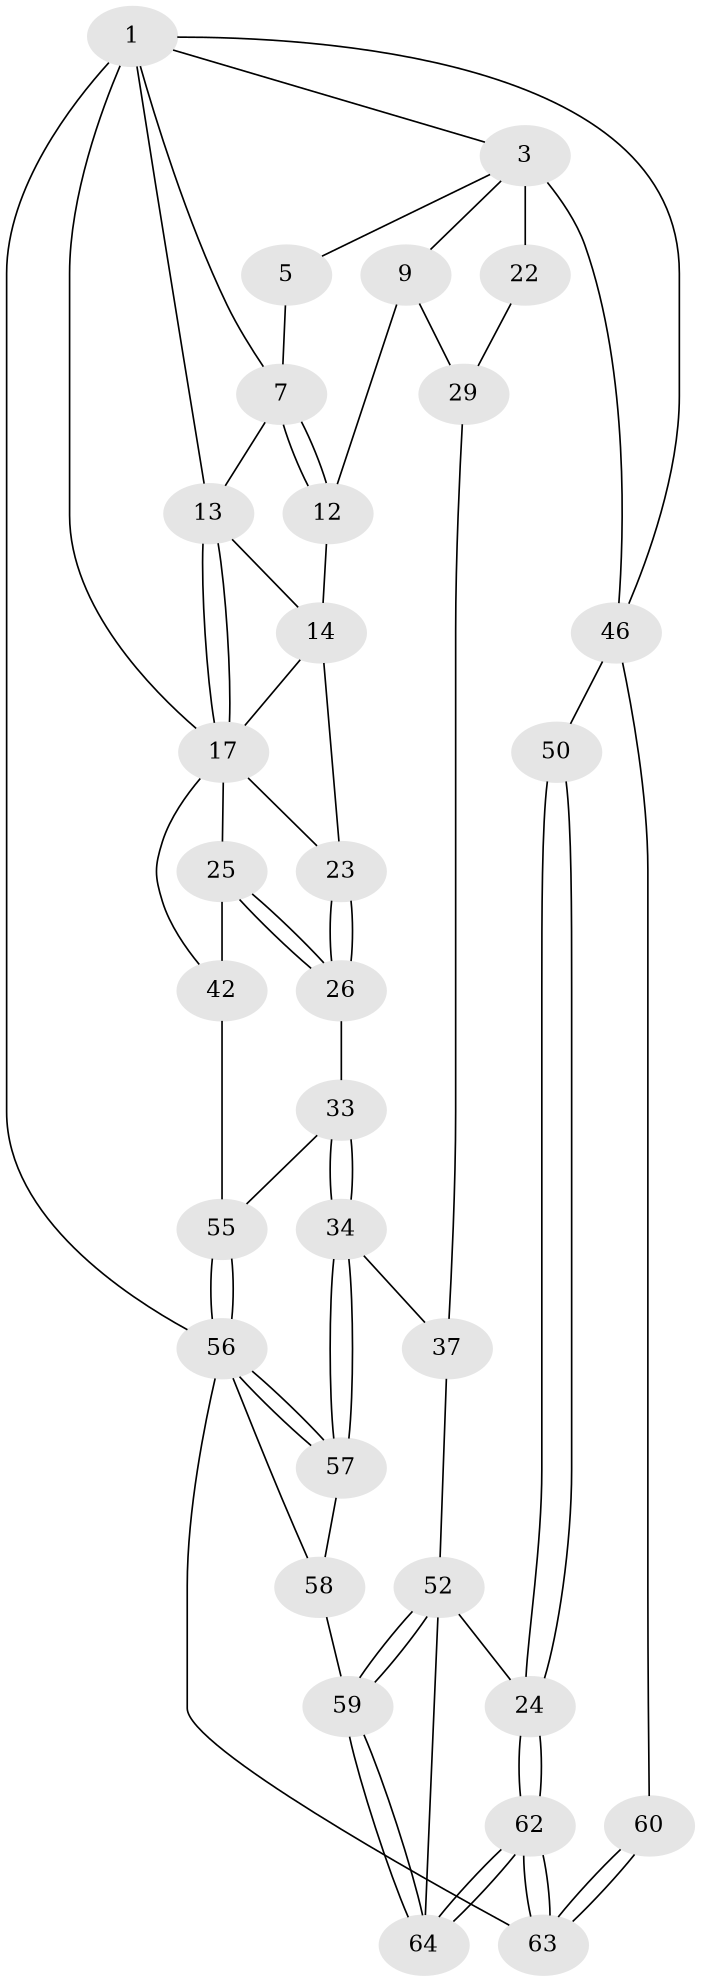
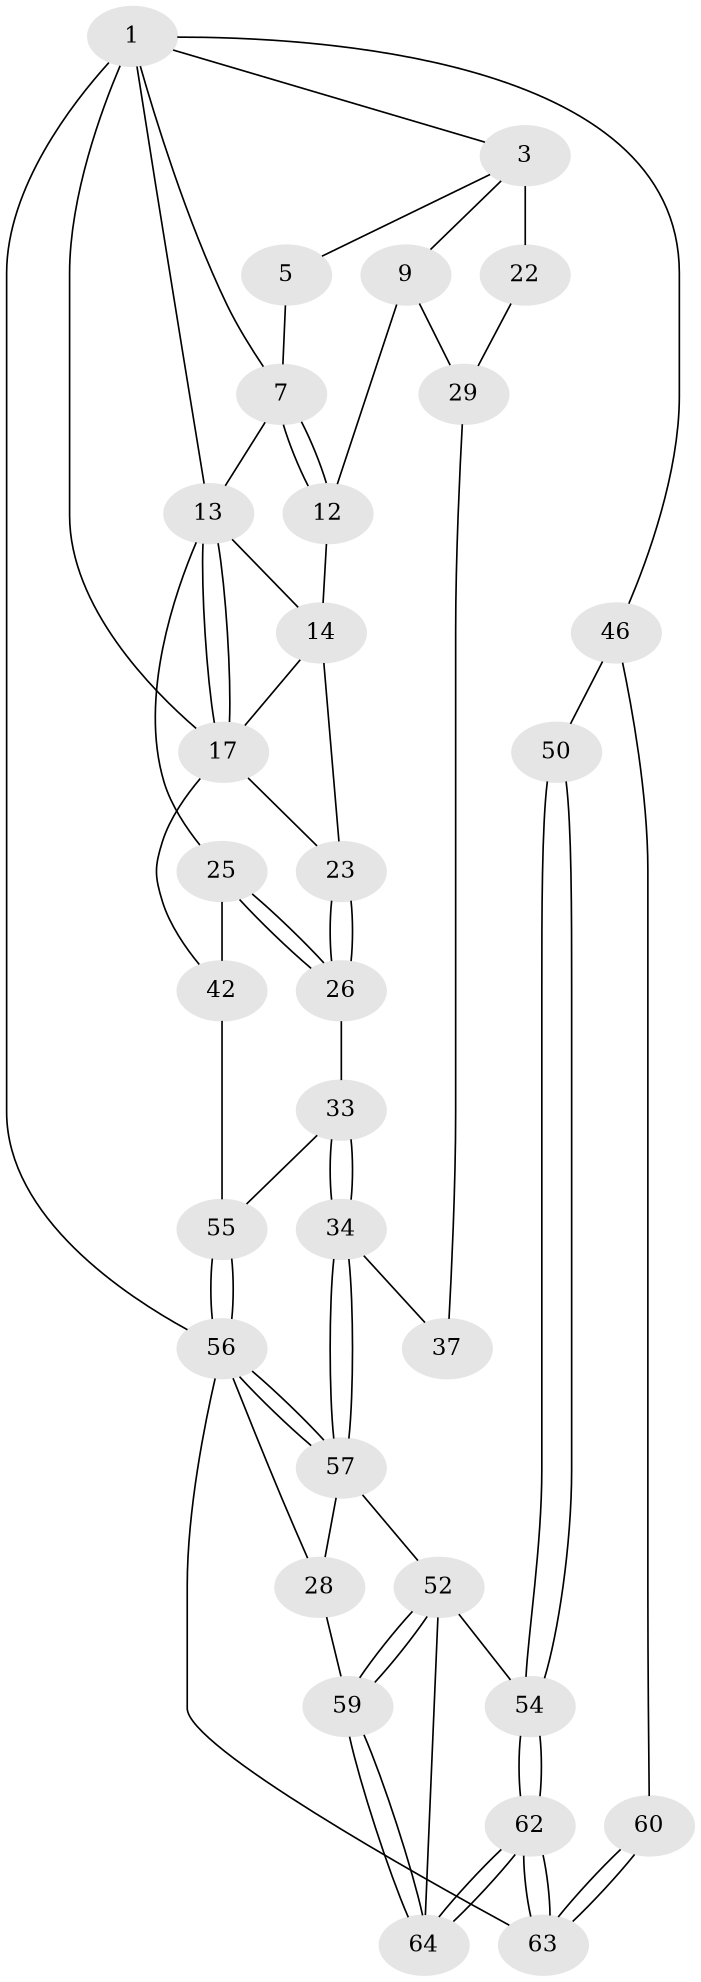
edge "3" -- "46": removed
edge "17" -- "25": now "13" -- "25"
edge "37" -- "52": now "57" -- "52"
node "58": label "58" -> "28"
node "24": label "24" -> "54"
